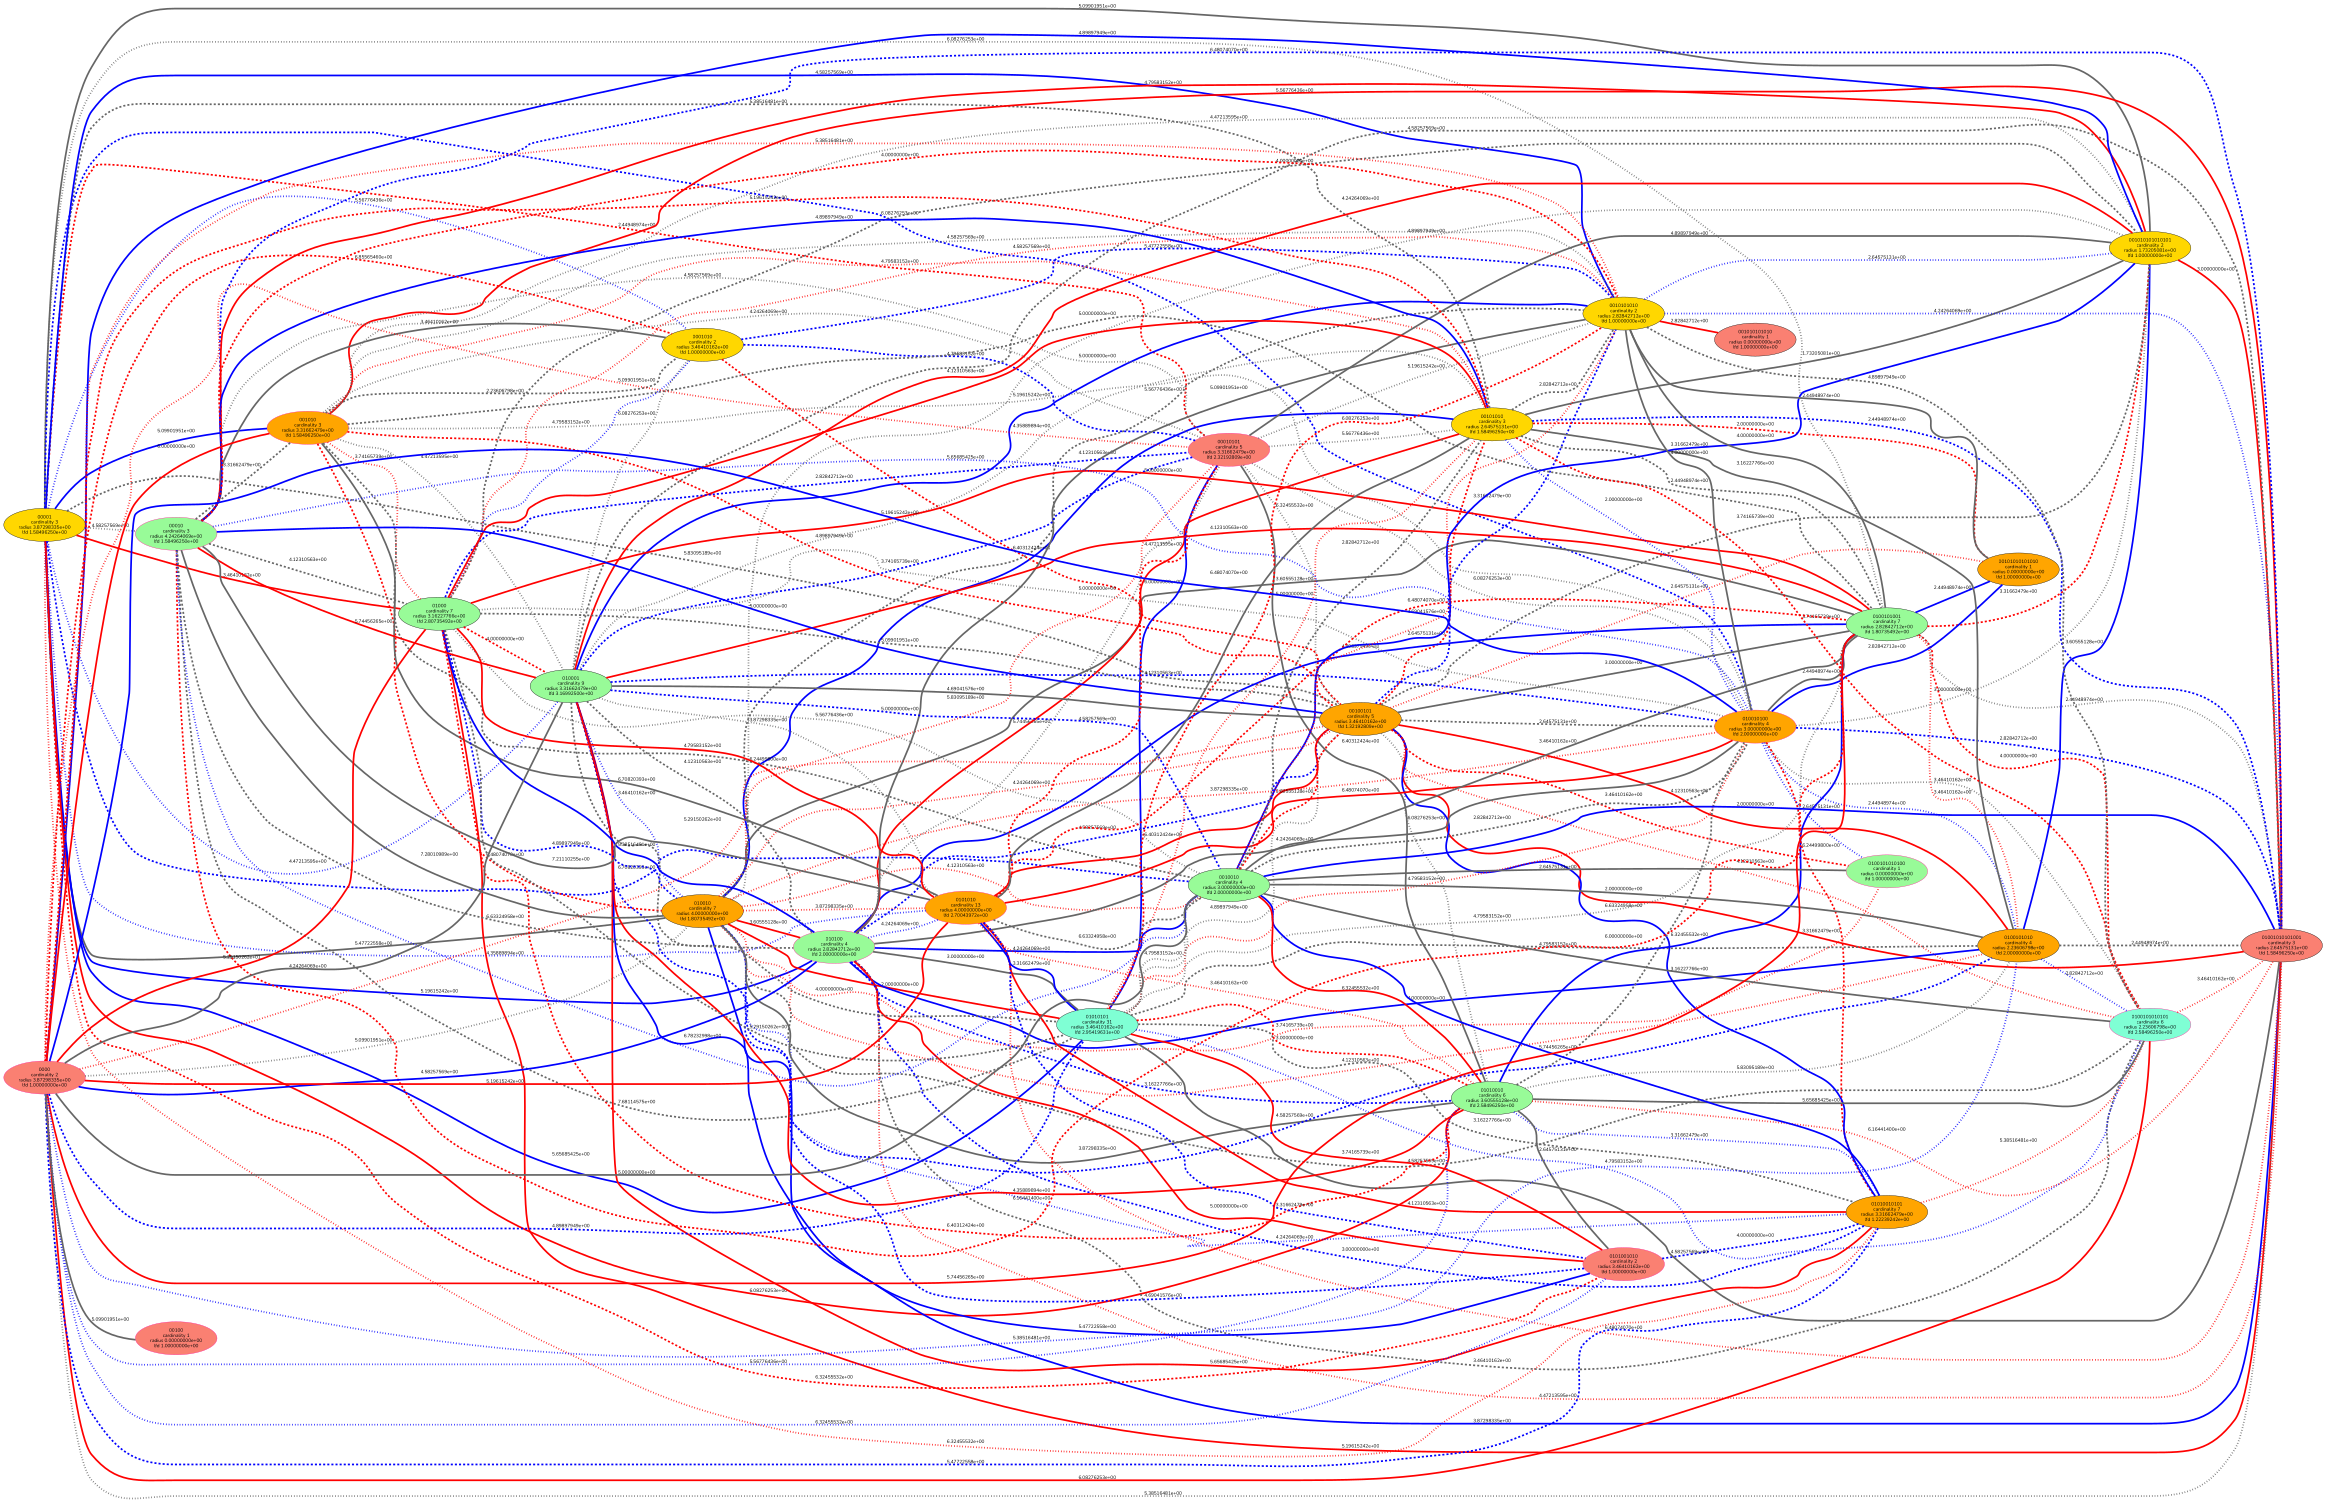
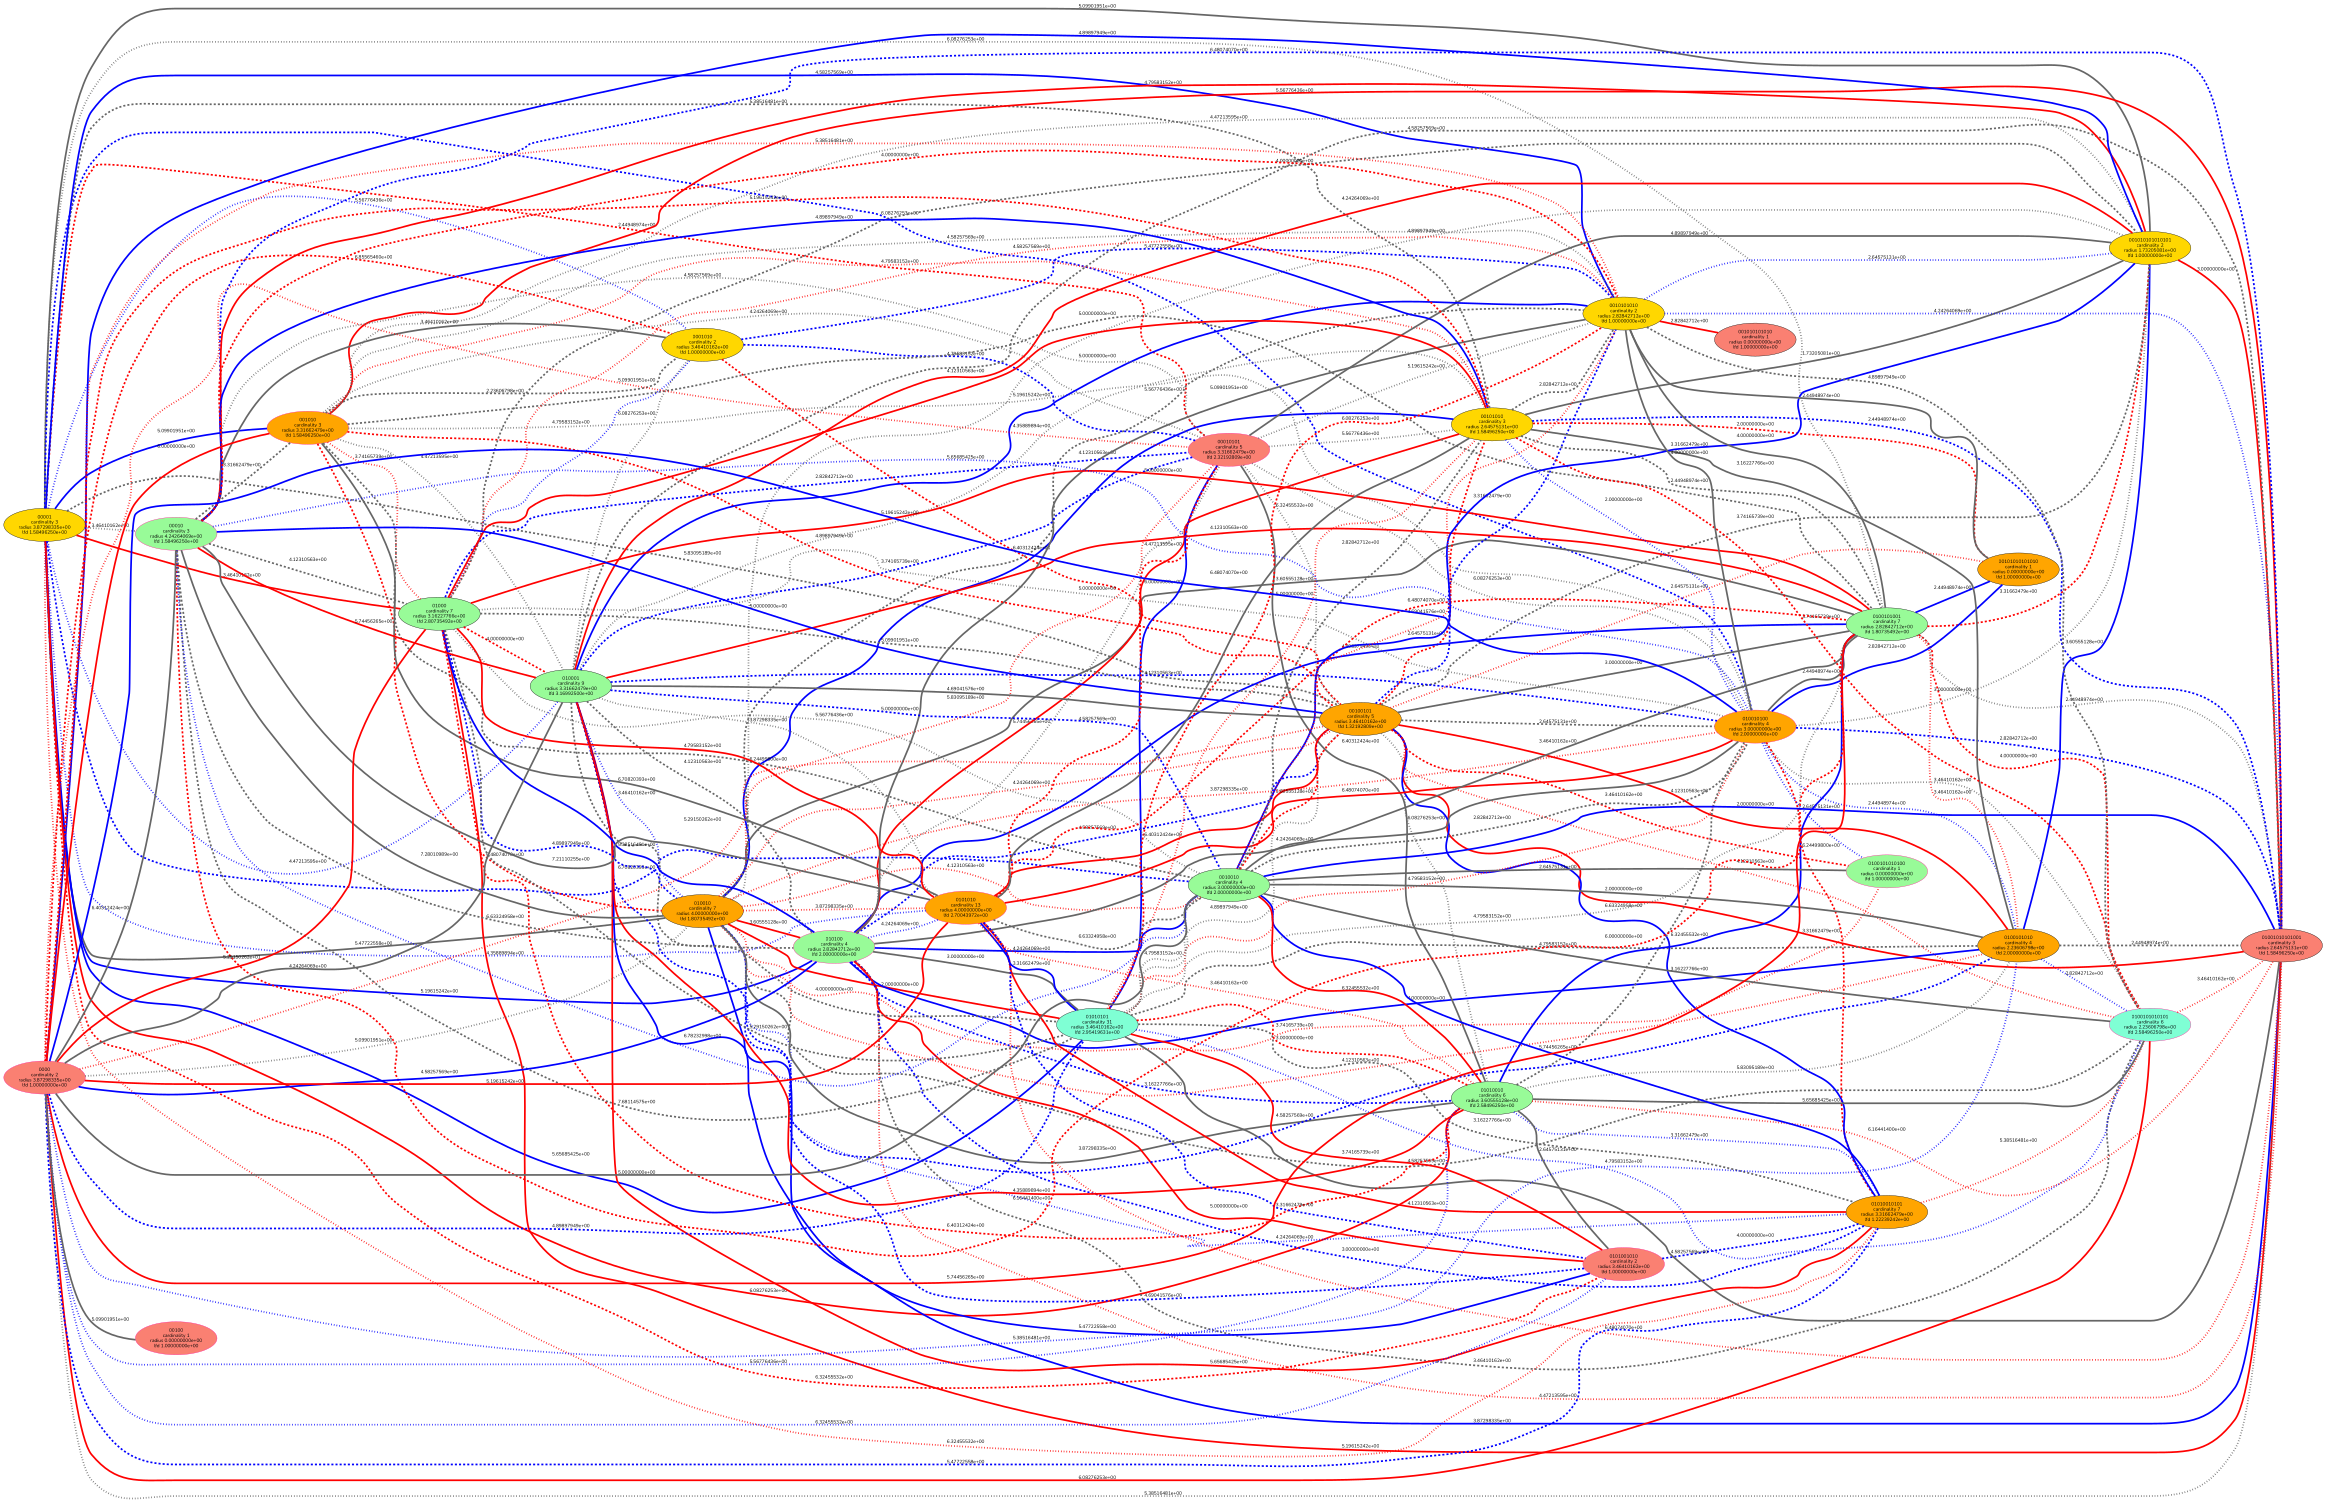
edge "00001 cardinality 3 radius 3.87298335e+00 lfd 1.58496250e+00" -- "00010 cardinality 3 radius 4.24264069e+00 lfd 1.58496250e+00": label "4.58257569e+00" -> "3.46410162e+00"
edge "00010 cardinality 3 radius 4.24264069e+00 lfd 1.58496250e+00" -- "0000 cardinality 2 radius 3.87298335e+00 lfd 1.00000000e+00": added, label "6.40312424e+00"
